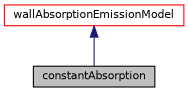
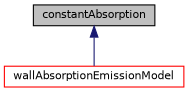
edge "constantAbsorption" -> "wallAbsorptionEmissionModel": reversed
